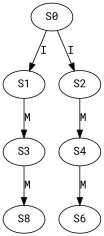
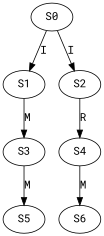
edge "S2" -> "S4": label "M" -> "R"
node "S8": label "S8" -> "S5"
